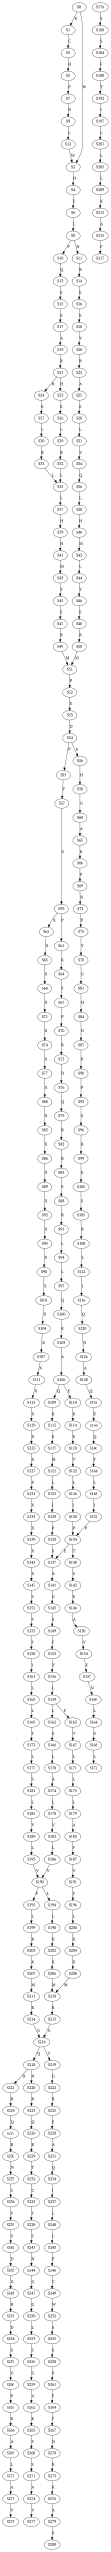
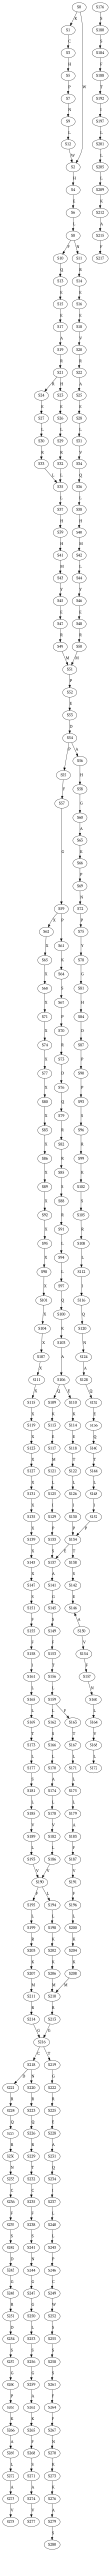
edge "S146" -> "S150": reversed
edge "S216" -> "S218": label "Q" -> "C"
